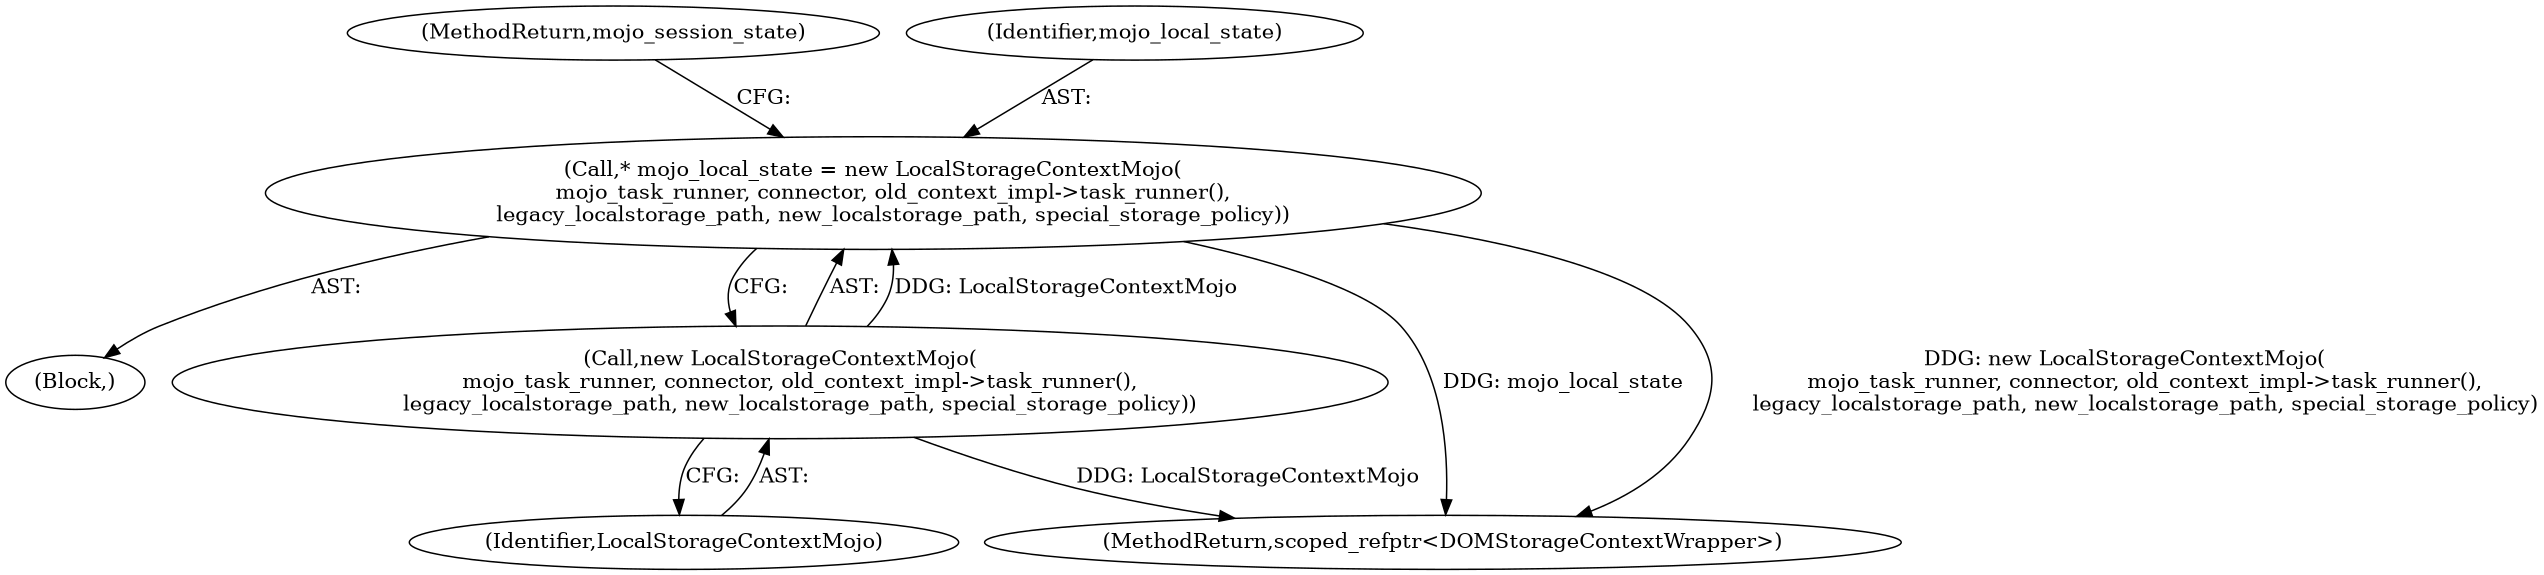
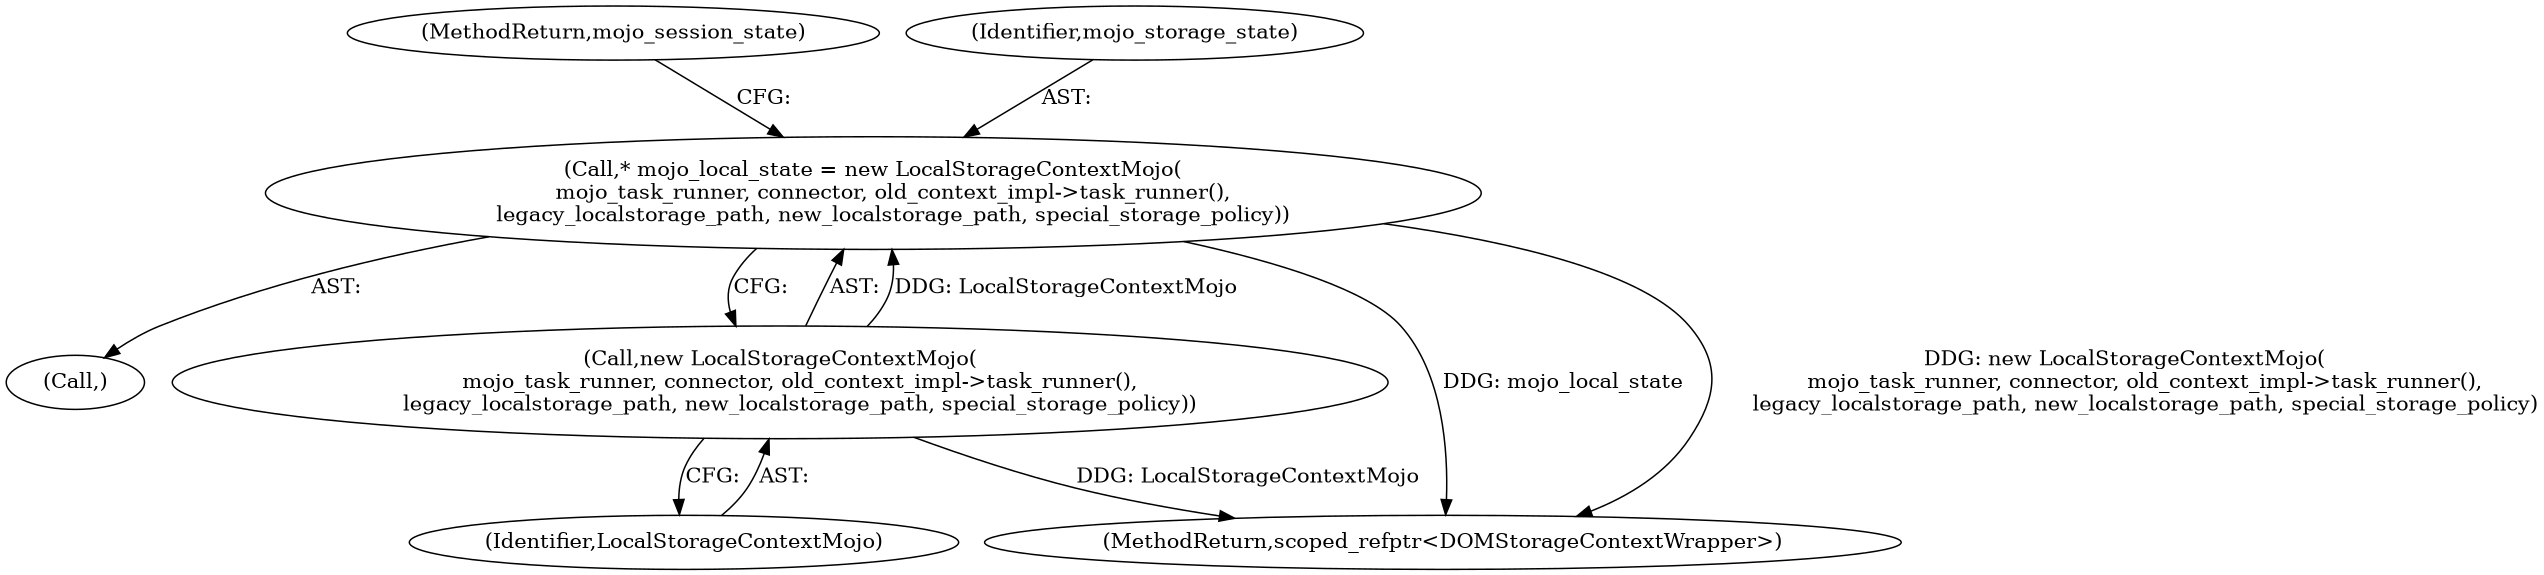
node "(Identifier,mojo_local_state)": label "(Identifier,mojo_local_state)" -> "(Identifier,mojo_storage_state)"
node "(Block,)": label "(Block,)" -> "(Call,)"
